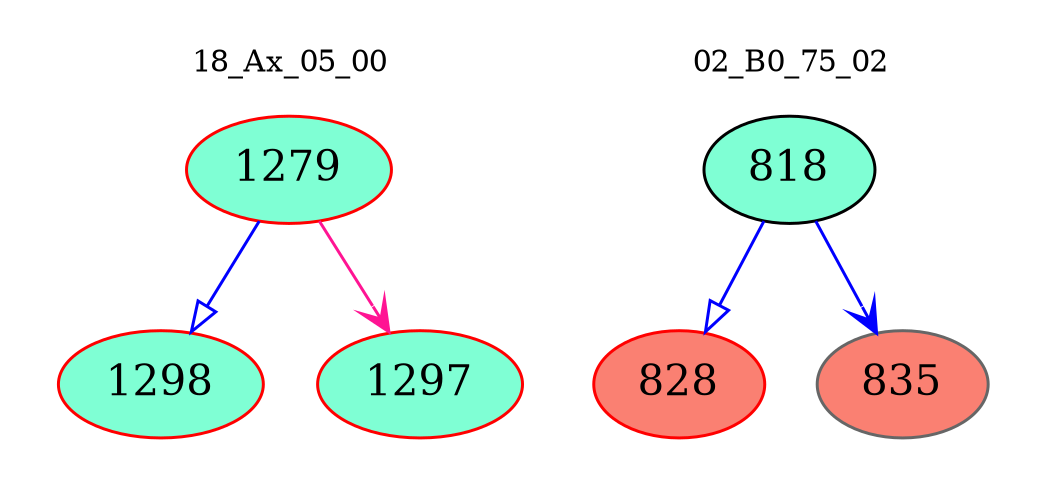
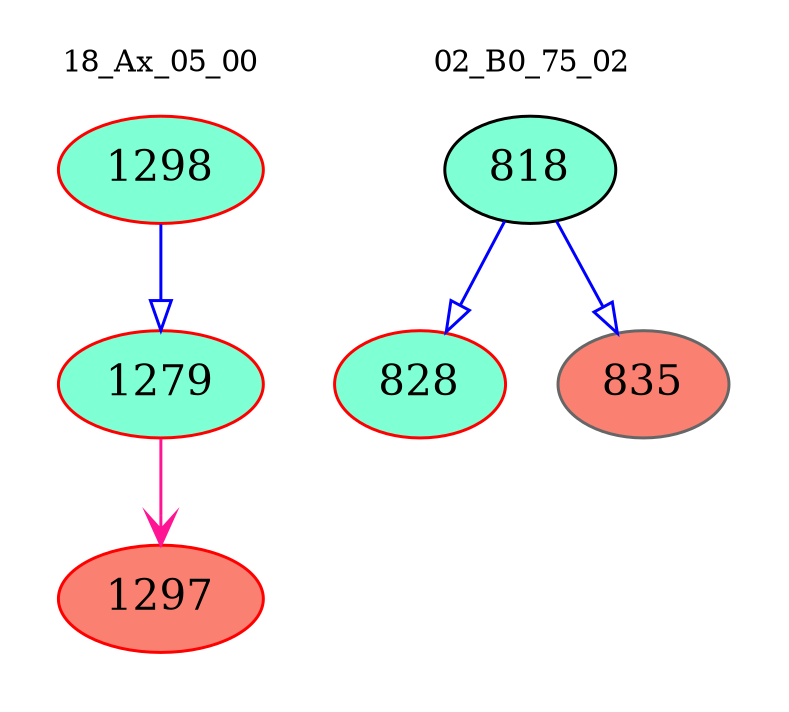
edge "1279" -> "1298": reversed
edge "818" -> "835": arrowhead vee -> onormal
node "1297": fillcolor aquamarine -> salmon
node "828": fillcolor salmon -> aquamarine
